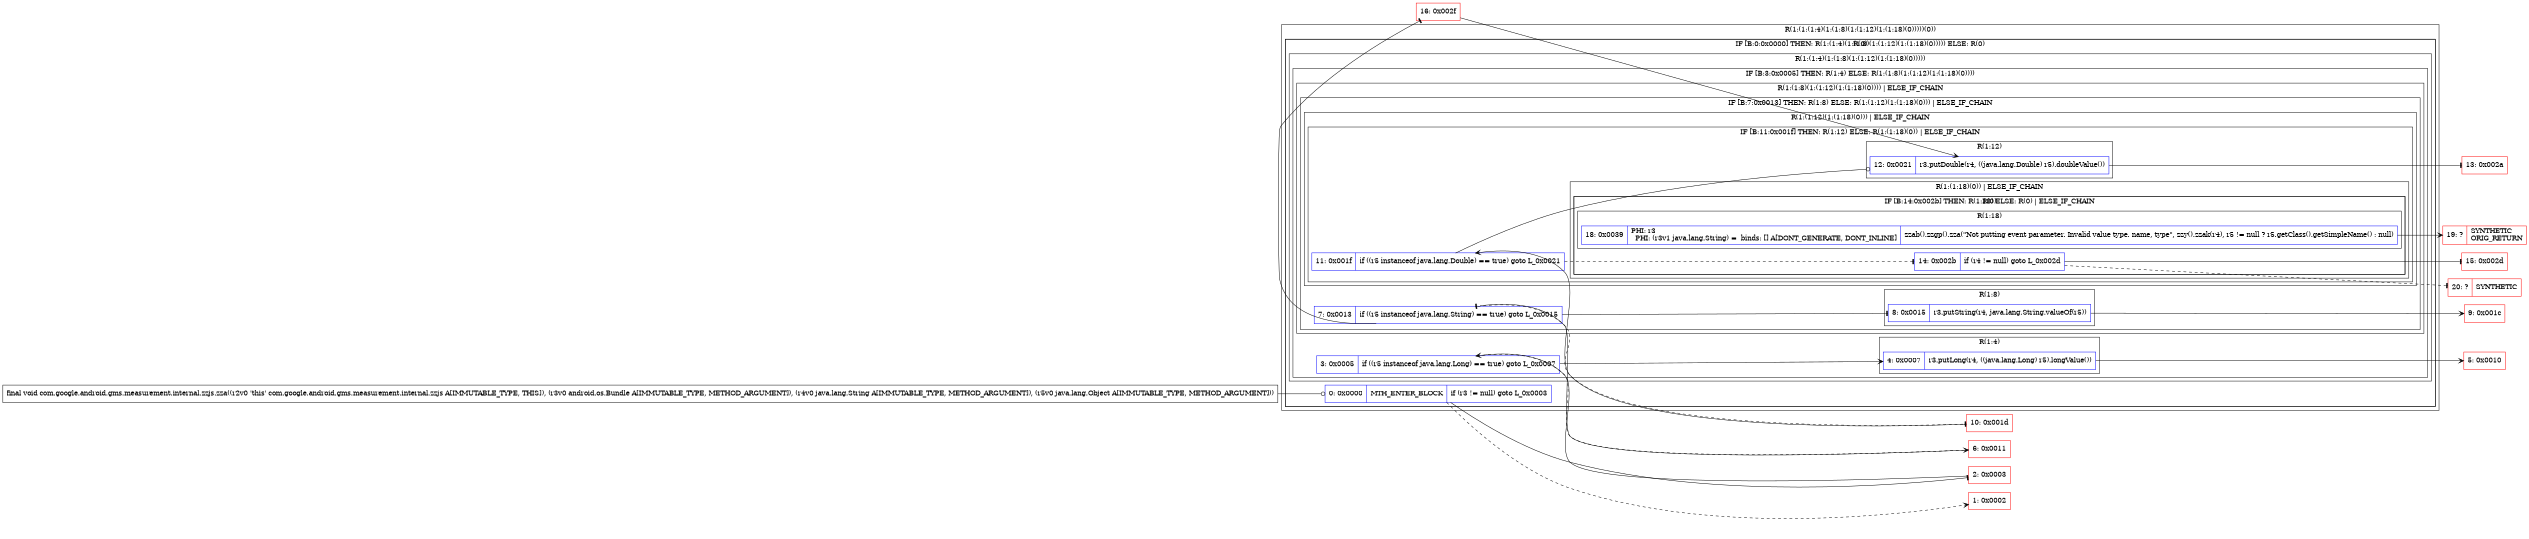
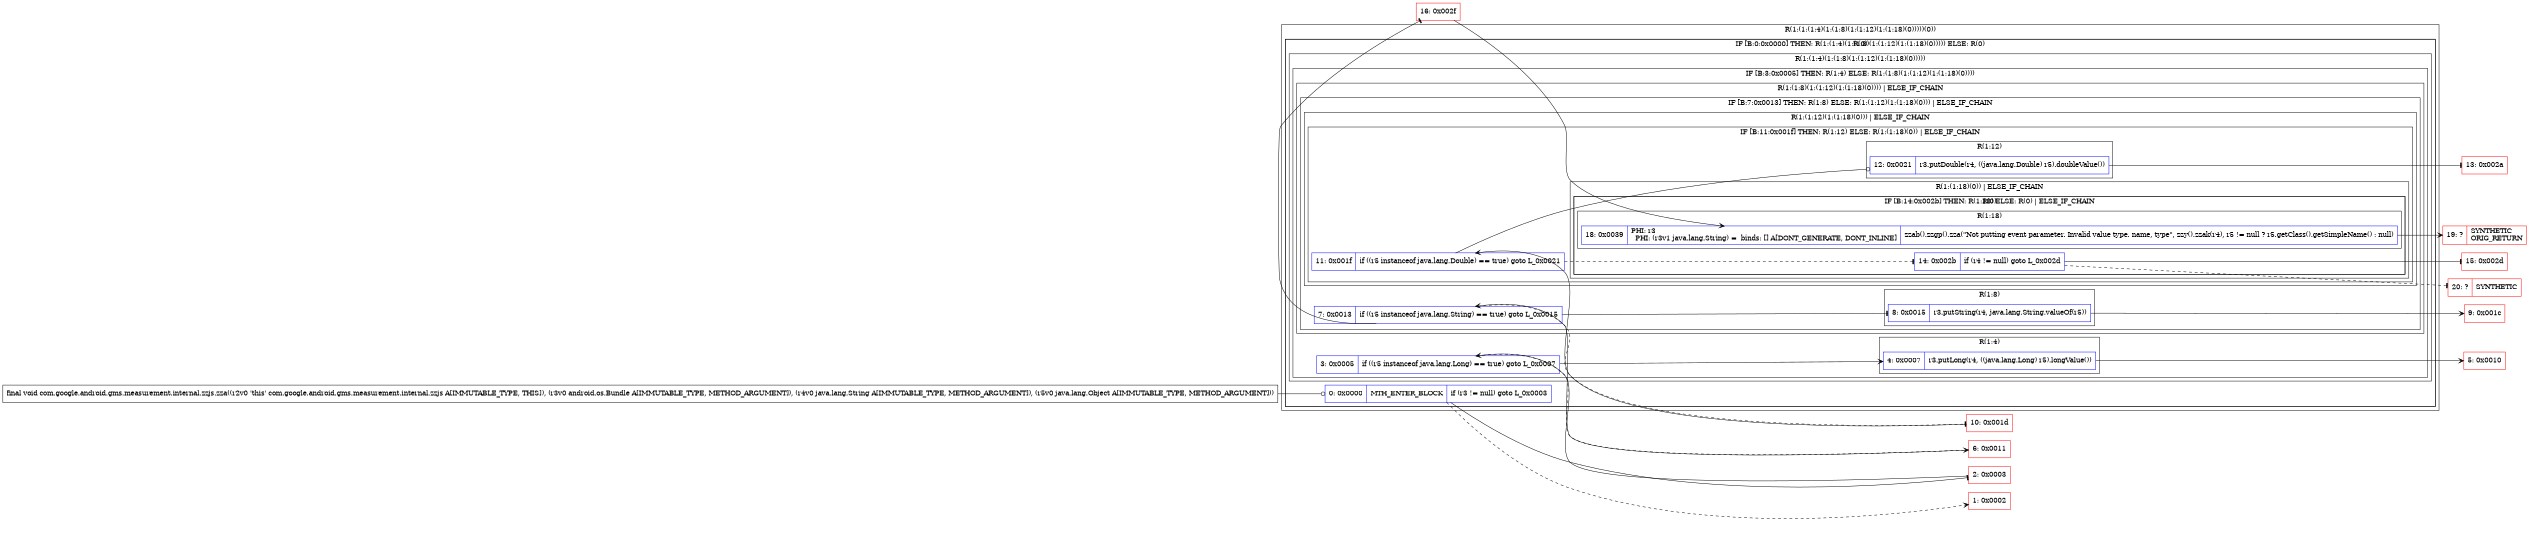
edge "16: 0x002f" -> "12: 0x0021": now "16: 0x002f" -> "18: 0x0039"
edge "6: 0x0011" -> "7: 0x0013": arrowhead tee -> vee
